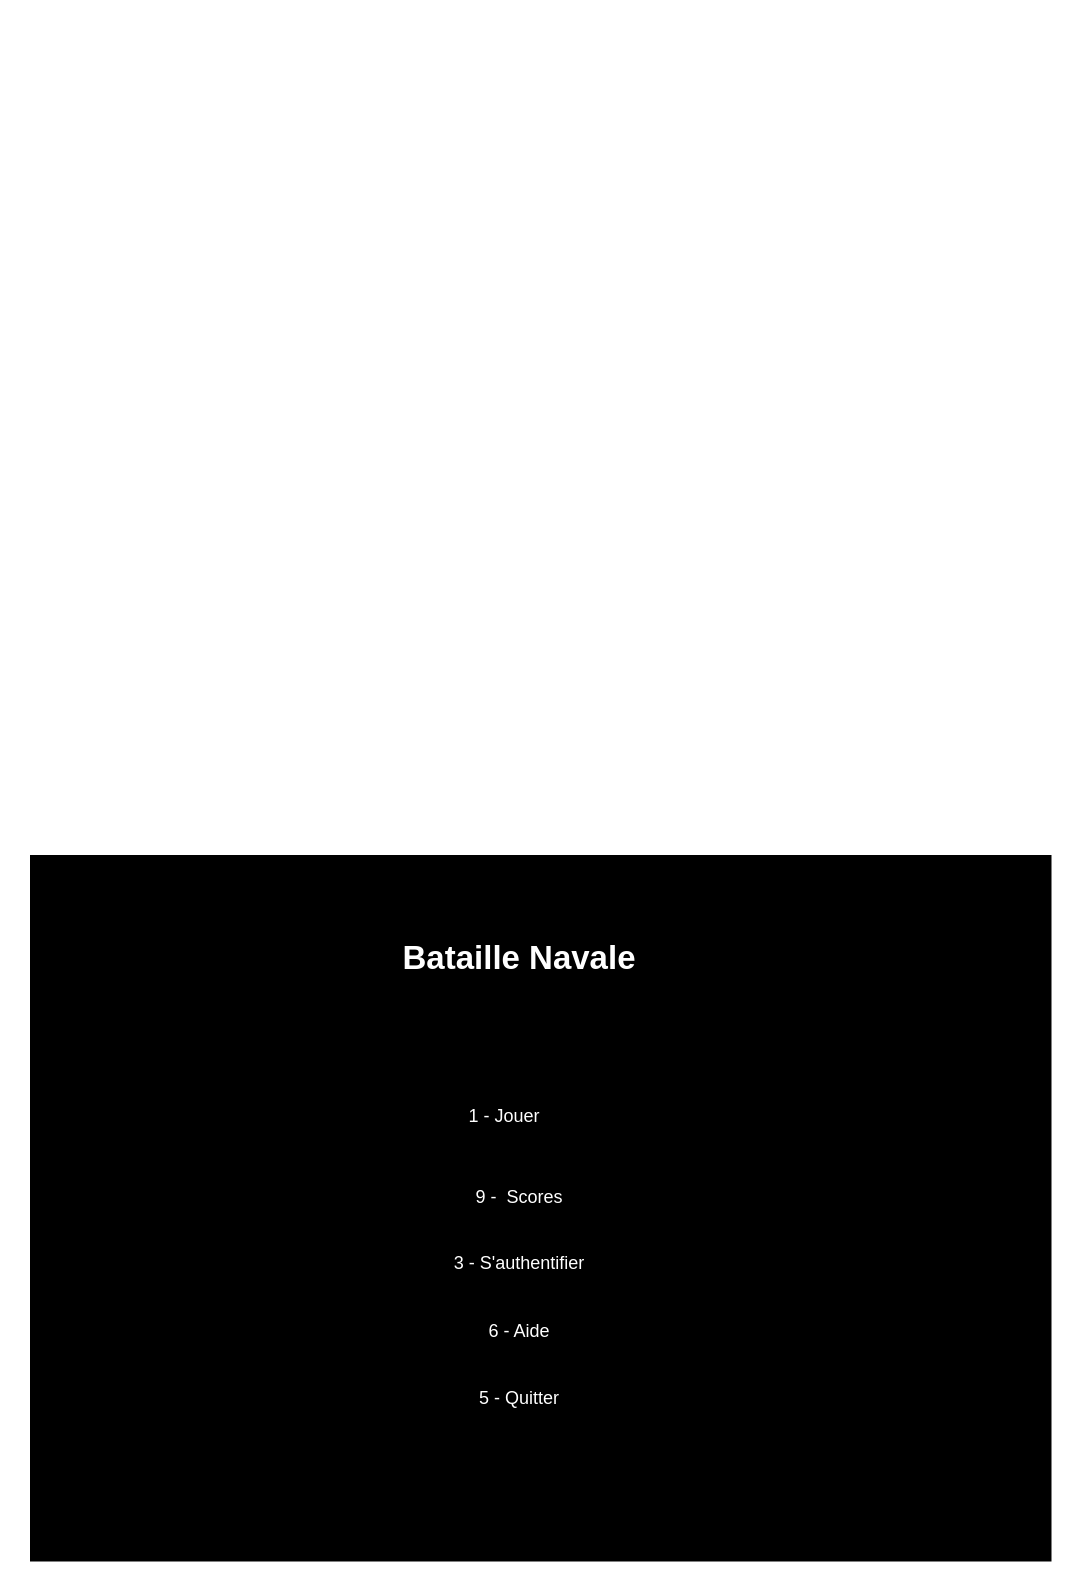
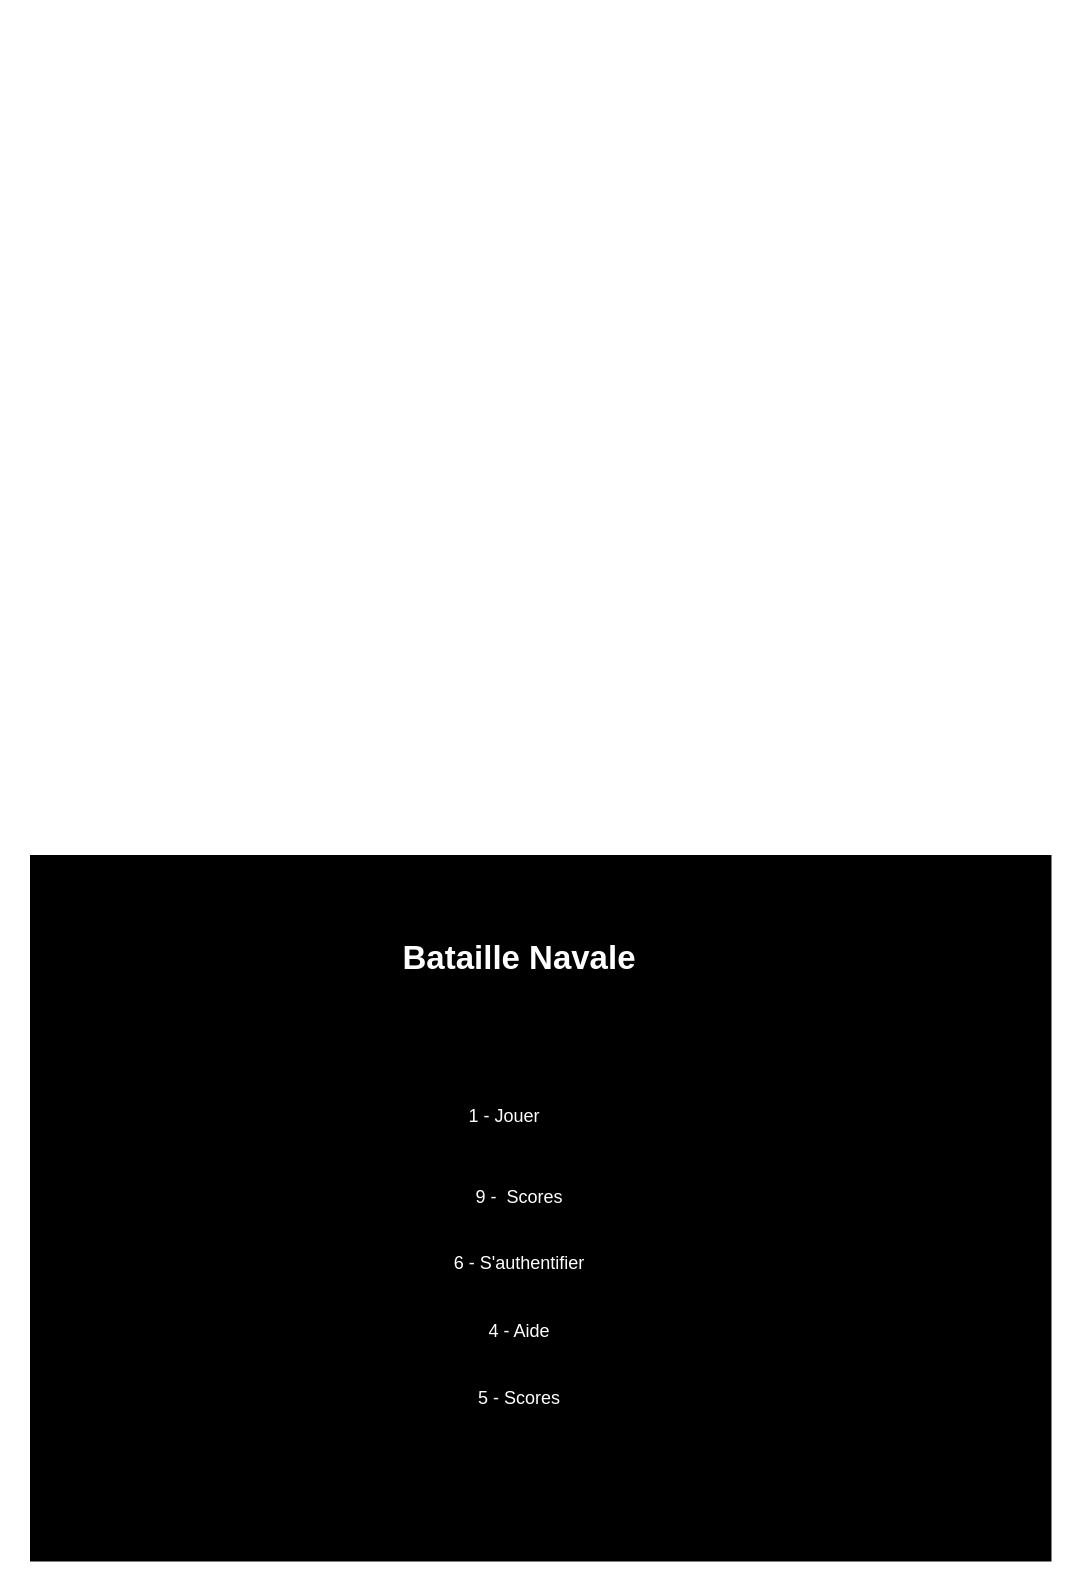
node "3 - S'authentifier": label "3 - S'authentifier" -> "6 - S'authentifier"
node "6 - Aide": label "6 - Aide" -> "4 - Aide"
node "5 - Quitter": label "5 - Quitter" -> "5 - Scores"
